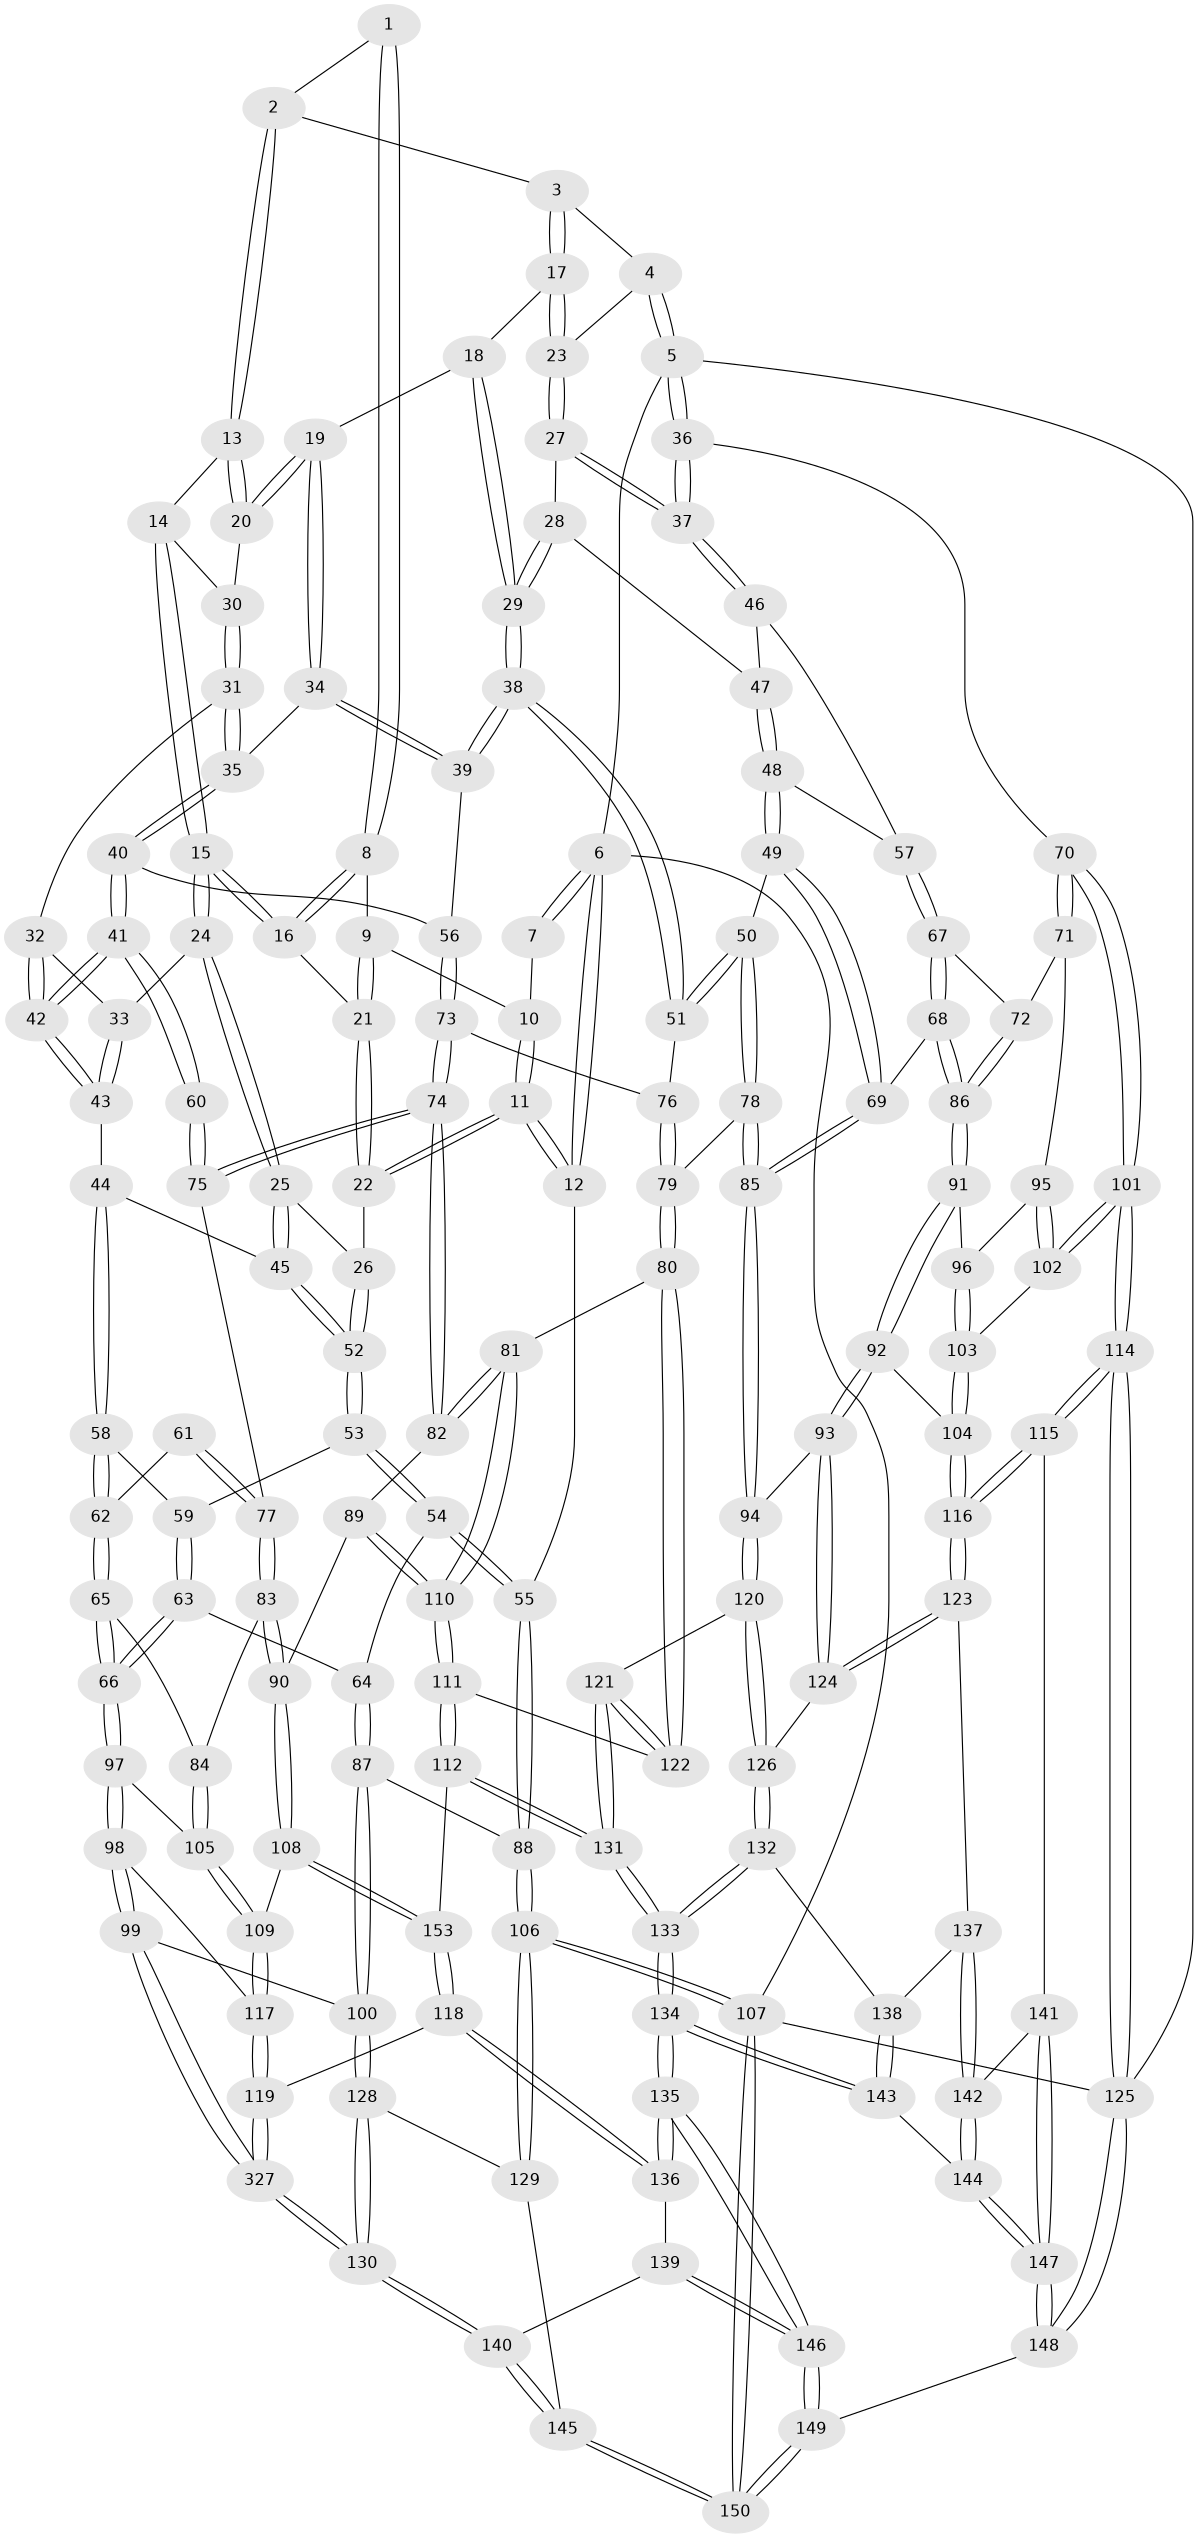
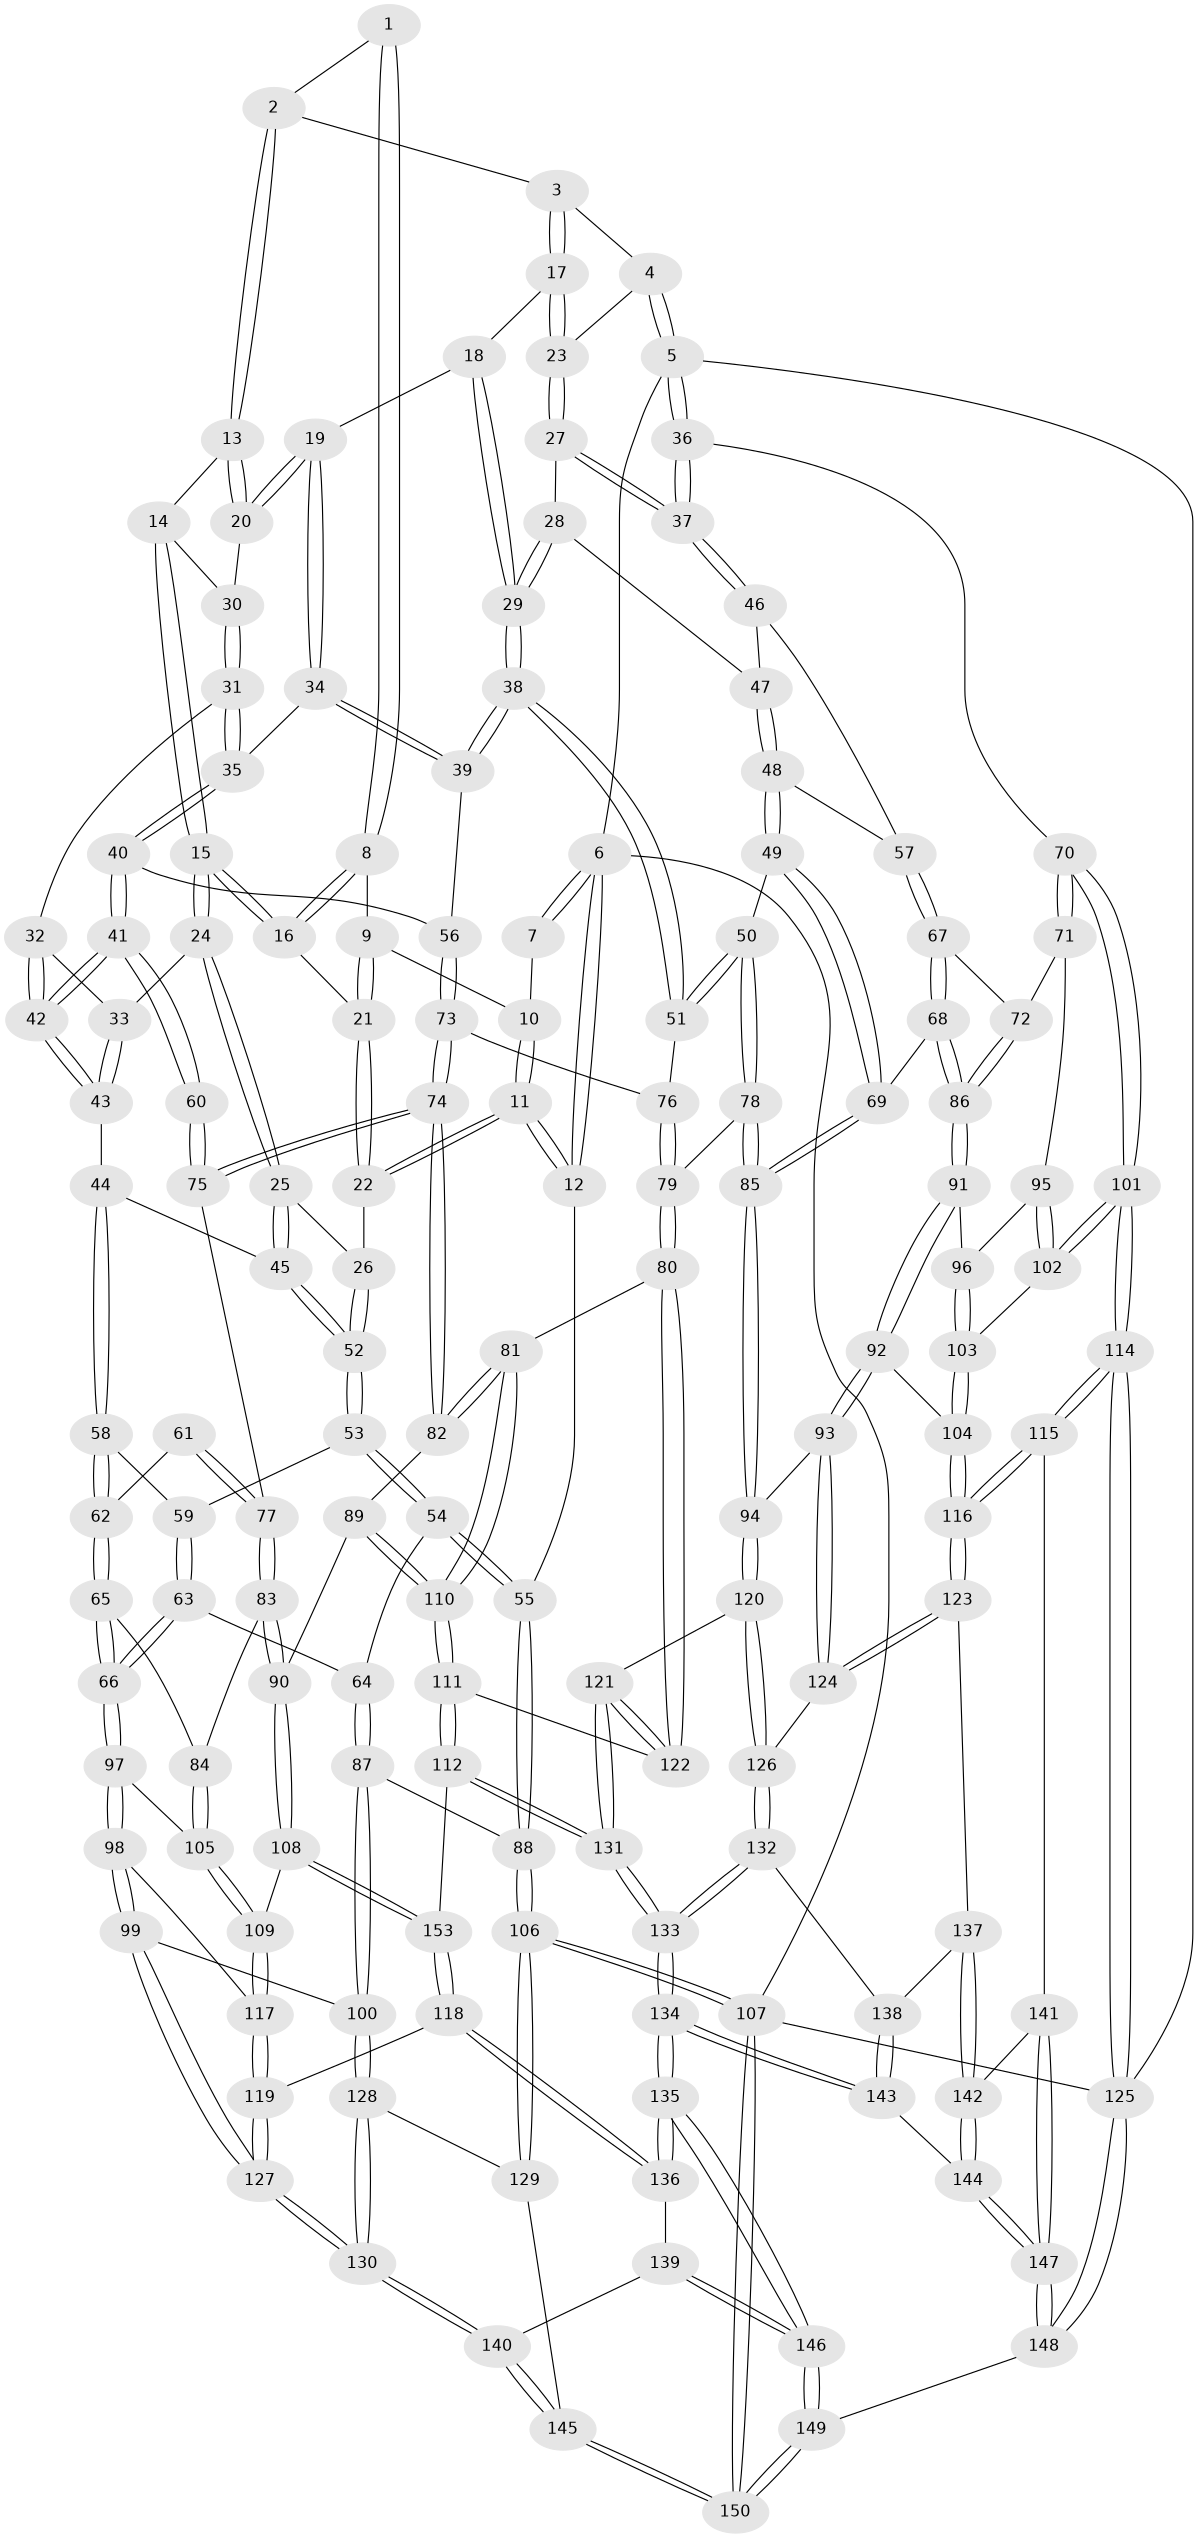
node "327": label "327" -> "127"
